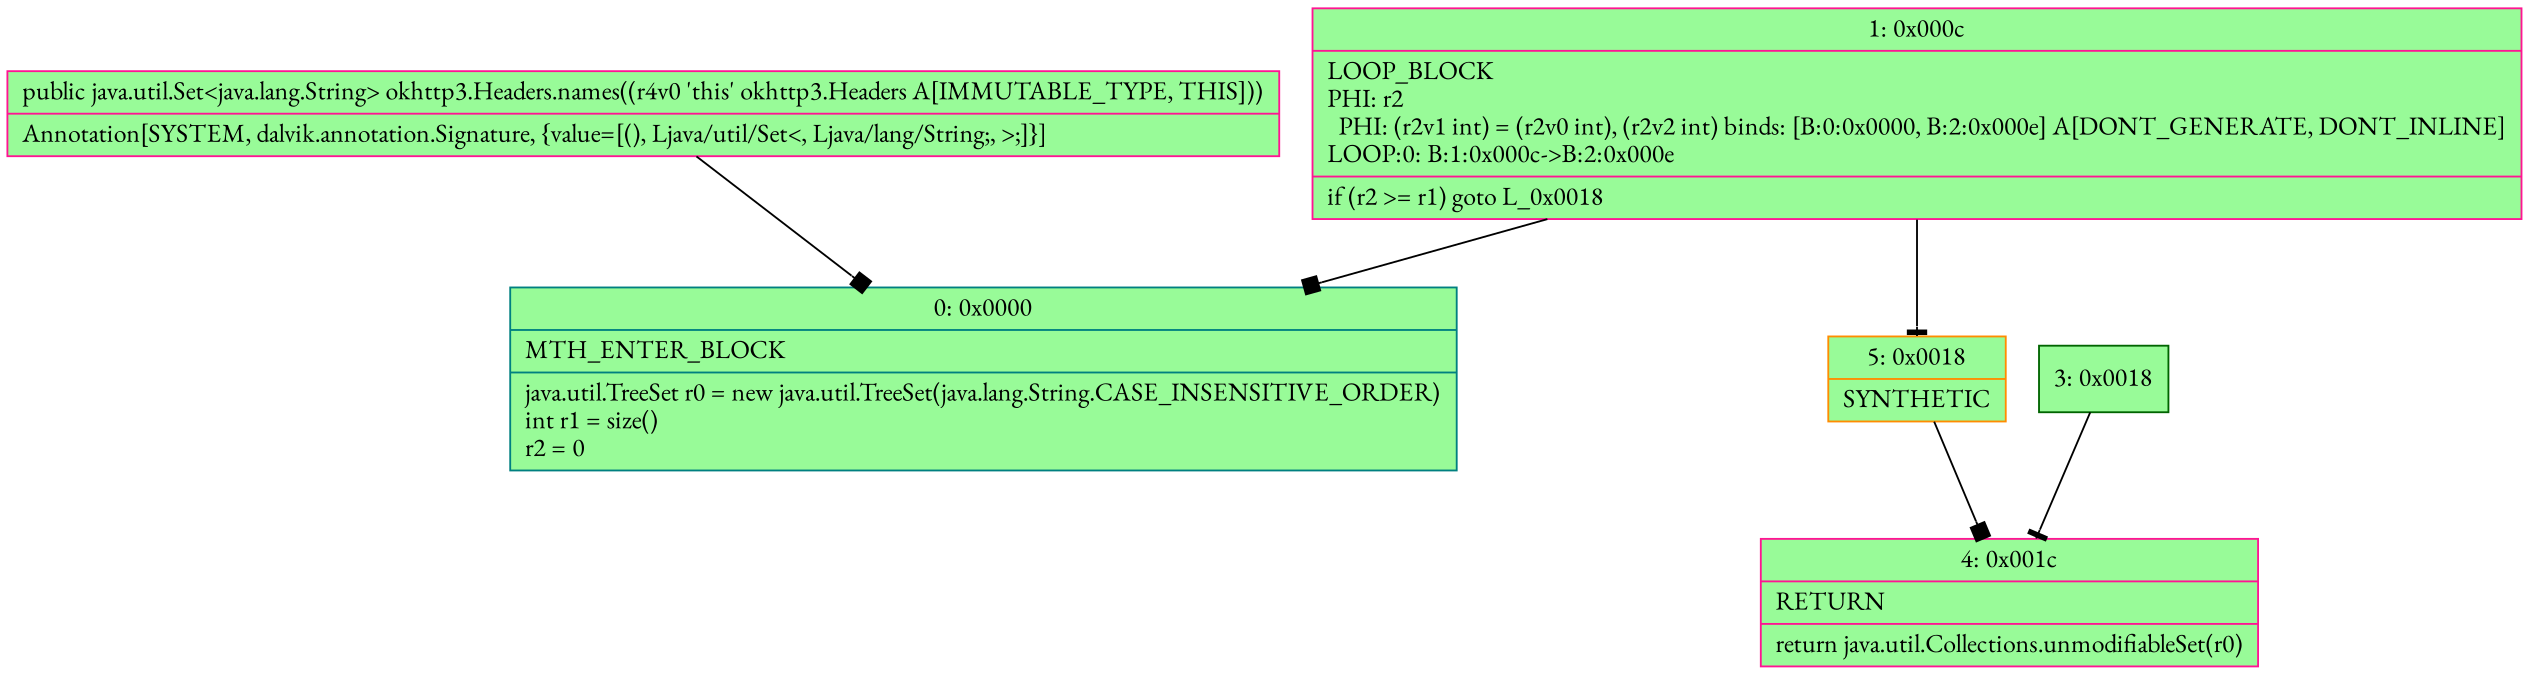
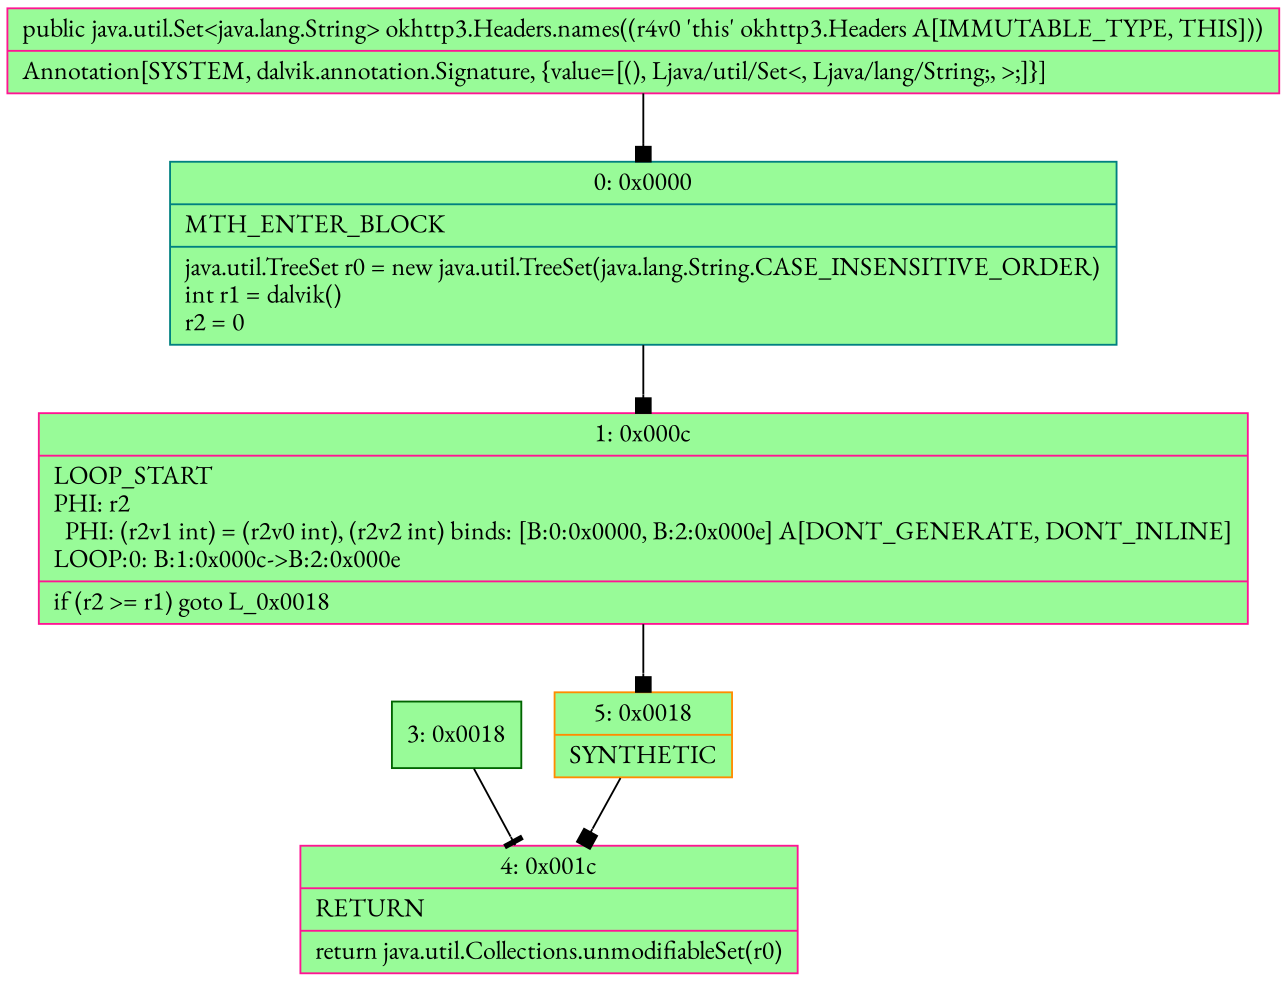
node "1: 0x000c": text "LOOP_BLOCK" -> "LOOP_START"
edge "1: 0x000c" -> "0: 0x0000": reversed
edge "1: 0x000c" -> "5: 0x0018": arrowhead tee -> box
node "0: 0x0000": text "int r1 = size()" -> "int r1 = dalvik()"
